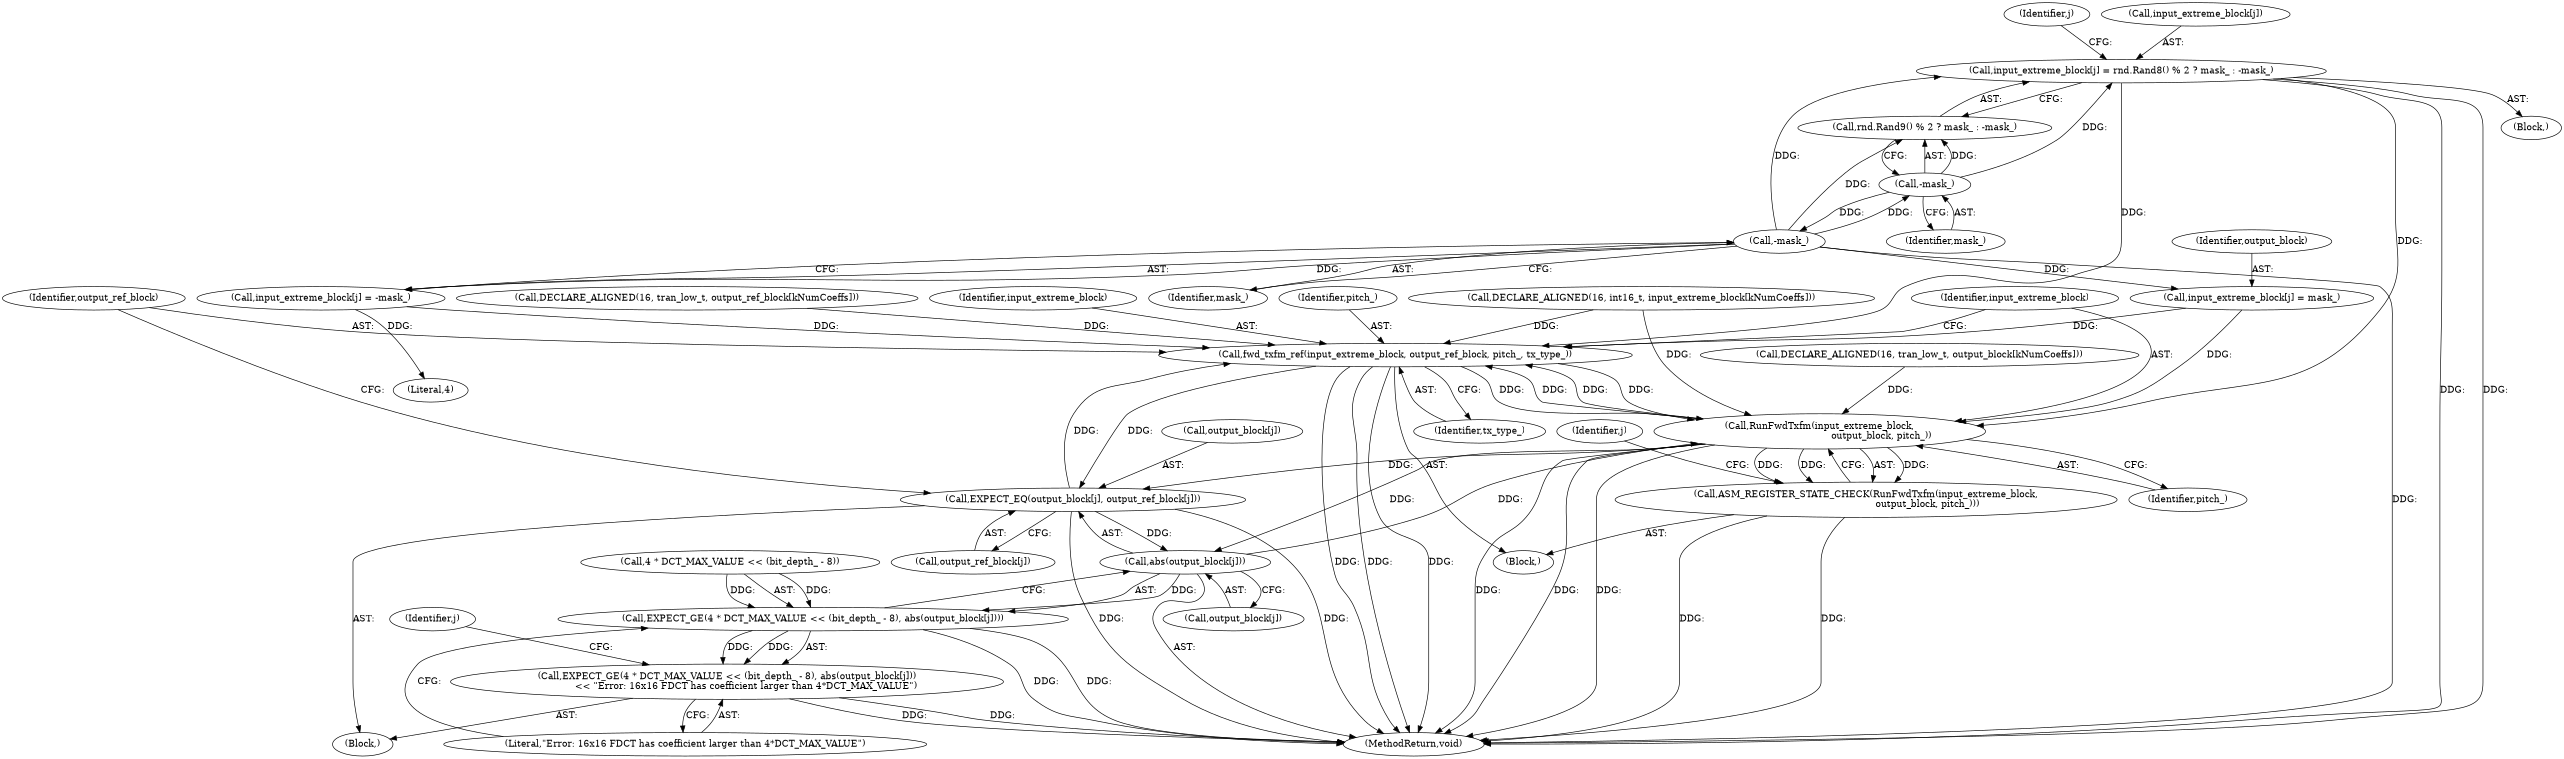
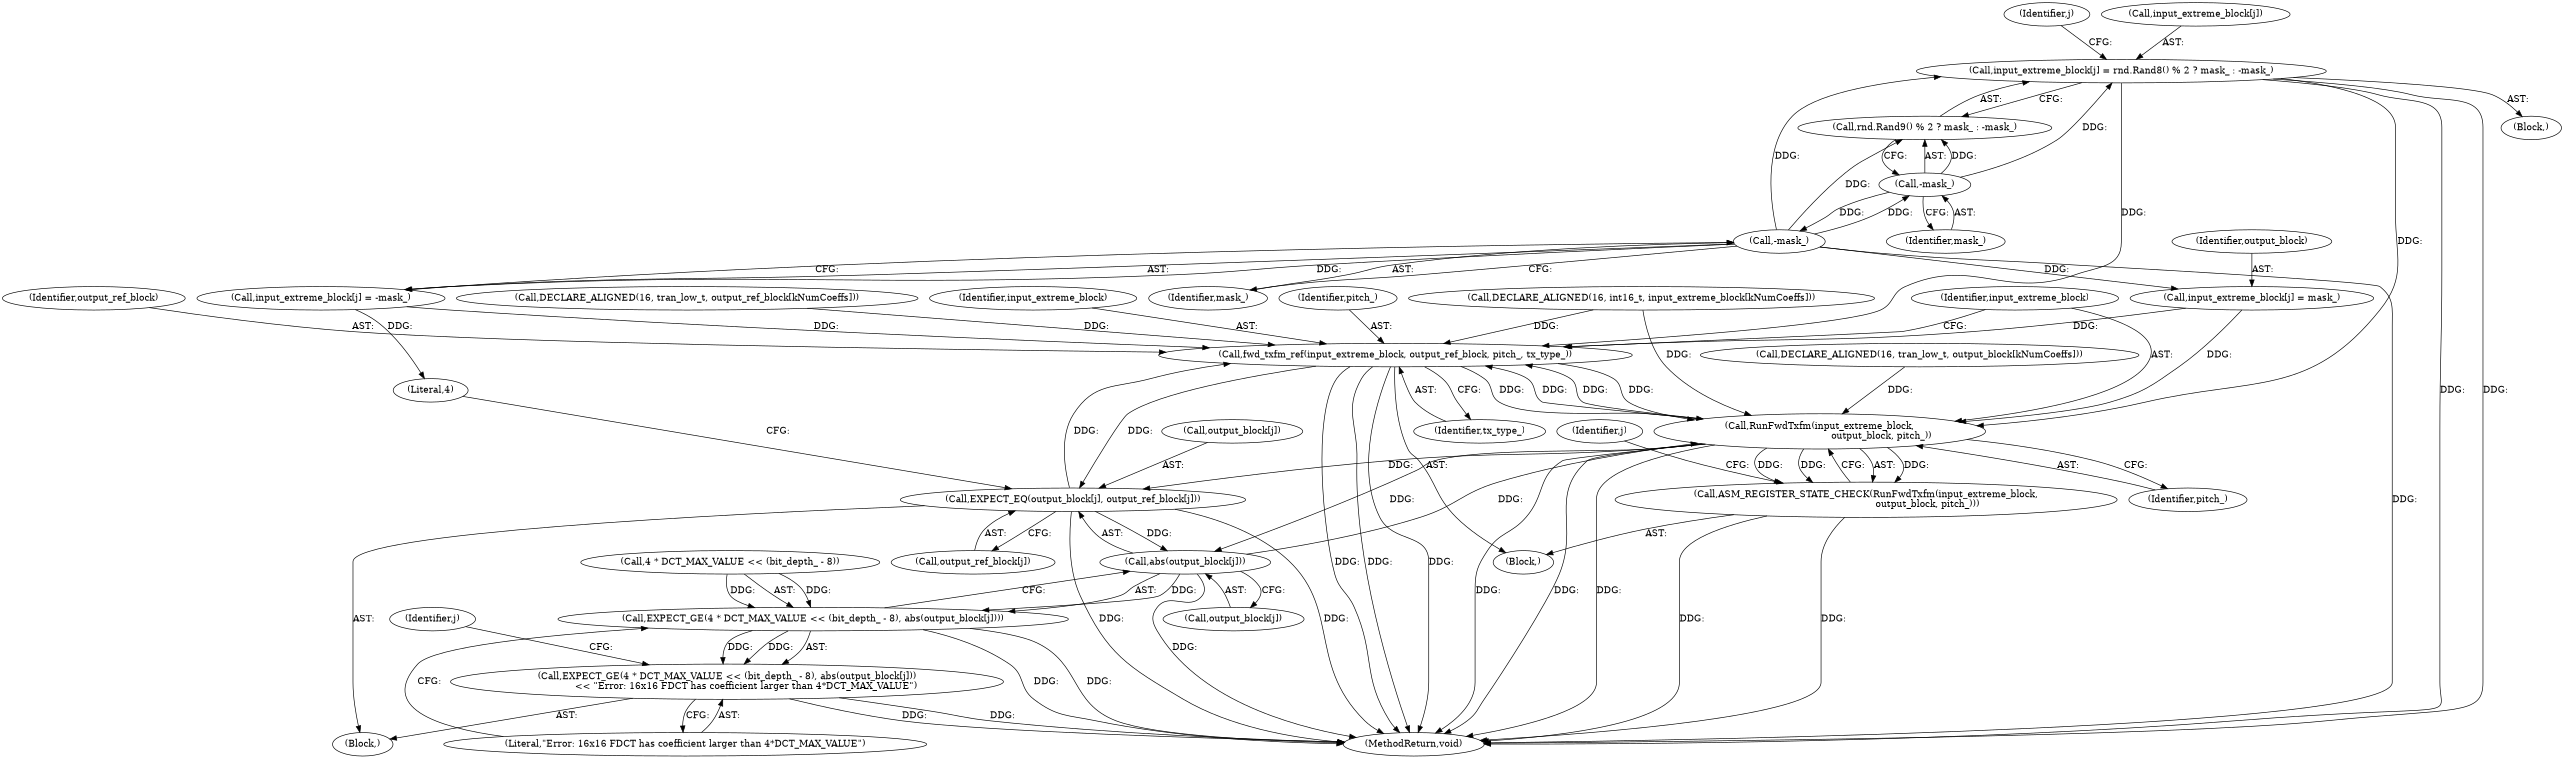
edge "(Identifier,output_ref_block)" -> "(Call,EXPECT_EQ(output_block[j], output_ref_block[j]))": now "(Literal,4)" -> "(Call,EXPECT_EQ(output_block[j], output_ref_block[j]))"
edge "(Call,abs(output_block[j]))" -> "(MethodReturn,void)": label "AST: " -> "DDG: "
